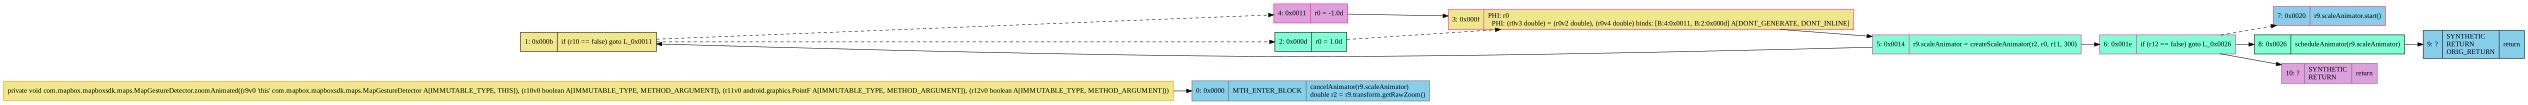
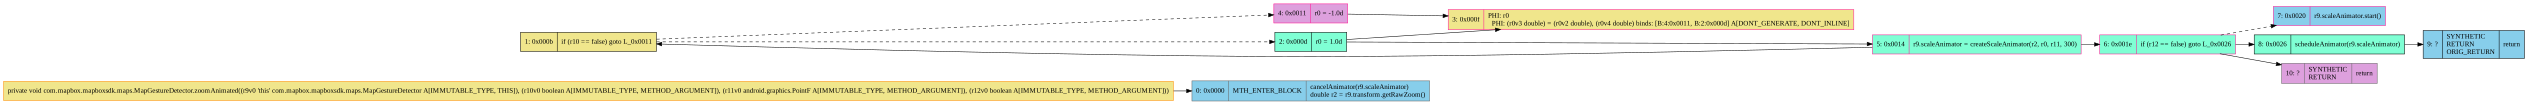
edge "3: 0x000f" -> "5: 0x0014": now "2: 0x000d" -> "5: 0x0014"
edge "2: 0x000d" -> "3: 0x000f": style dashed -> solid
